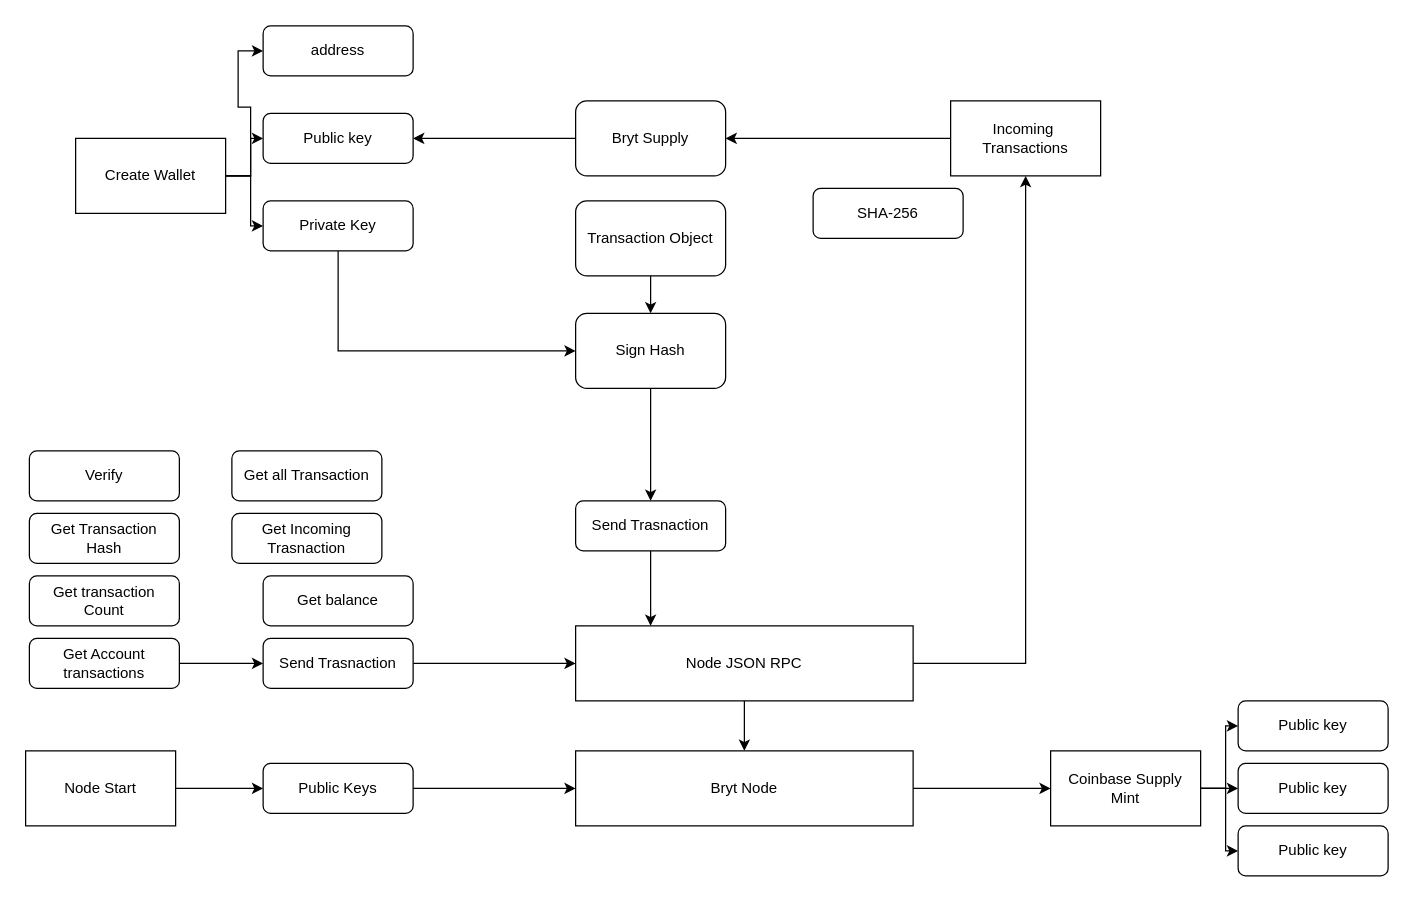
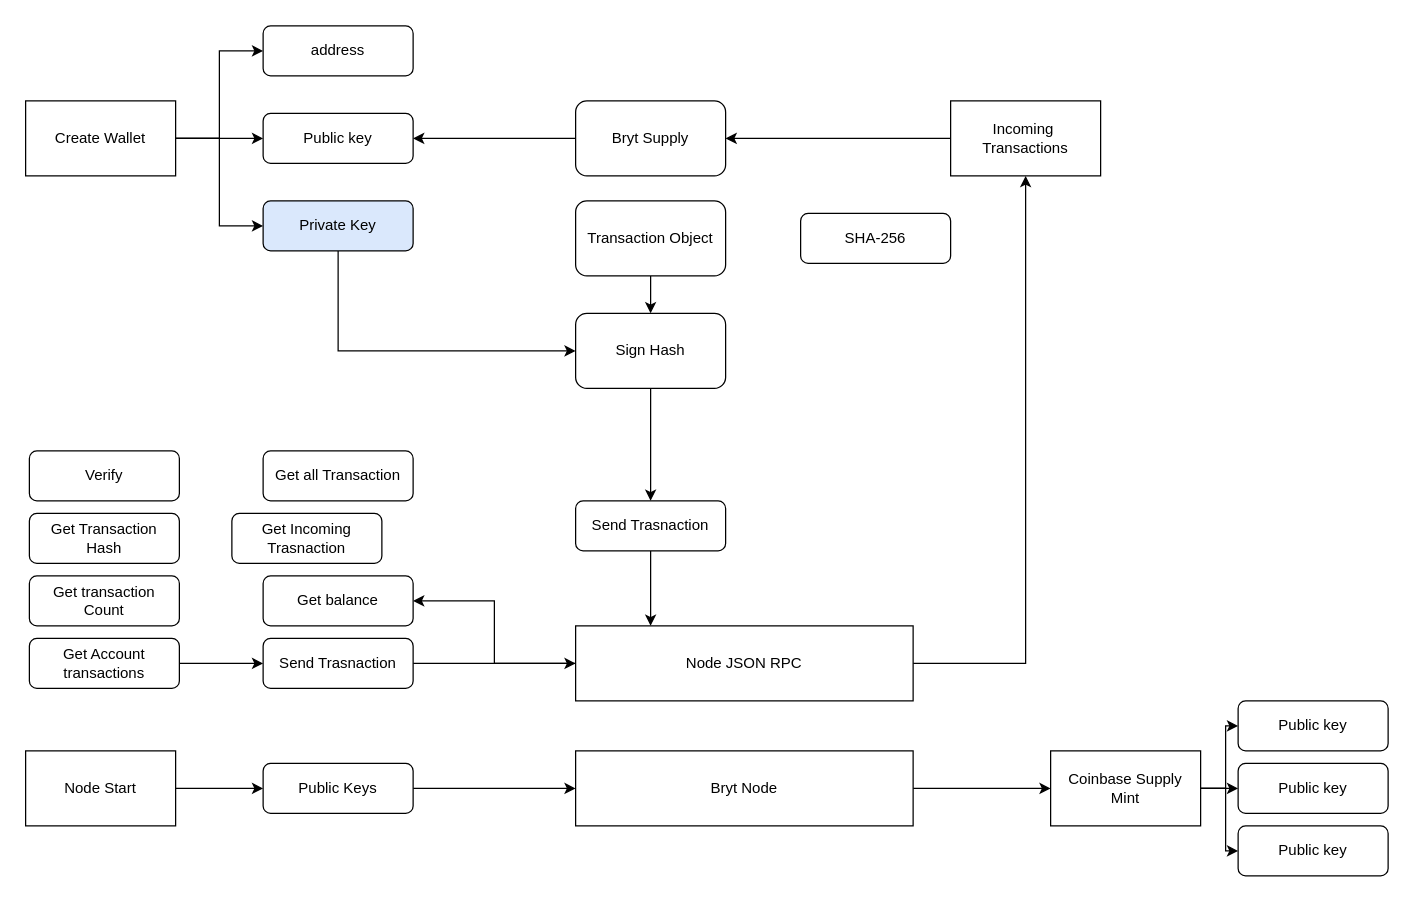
node "Create Wallet": moved (151, 176) -> (101, 138)
node "SHA-256": moved (888, 213) -> (876, 238)
node "Private Key": fillcolor #ffffff -> #dae8fc
node "Get all Transaction": moved (307, 476) -> (338, 476)
edge "Node JSON RPC" -> "Bryt Node": now "Node JSON RPC" -> "Get balance"
